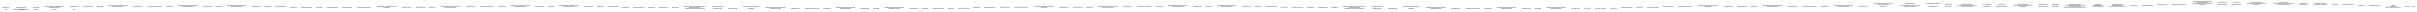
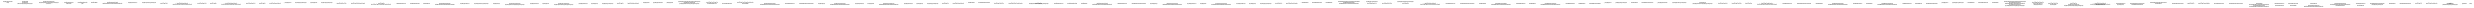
node "169 SENet/Sequential[layer4]/PreActBlock[0]/RELU": added
node "174 SENet/Sequential[layer4]/PreActBlock[0]/avg_pool2d": removed
node "6 SENet/AsymmetricQuantizer/asymmetric_quantize": removed
